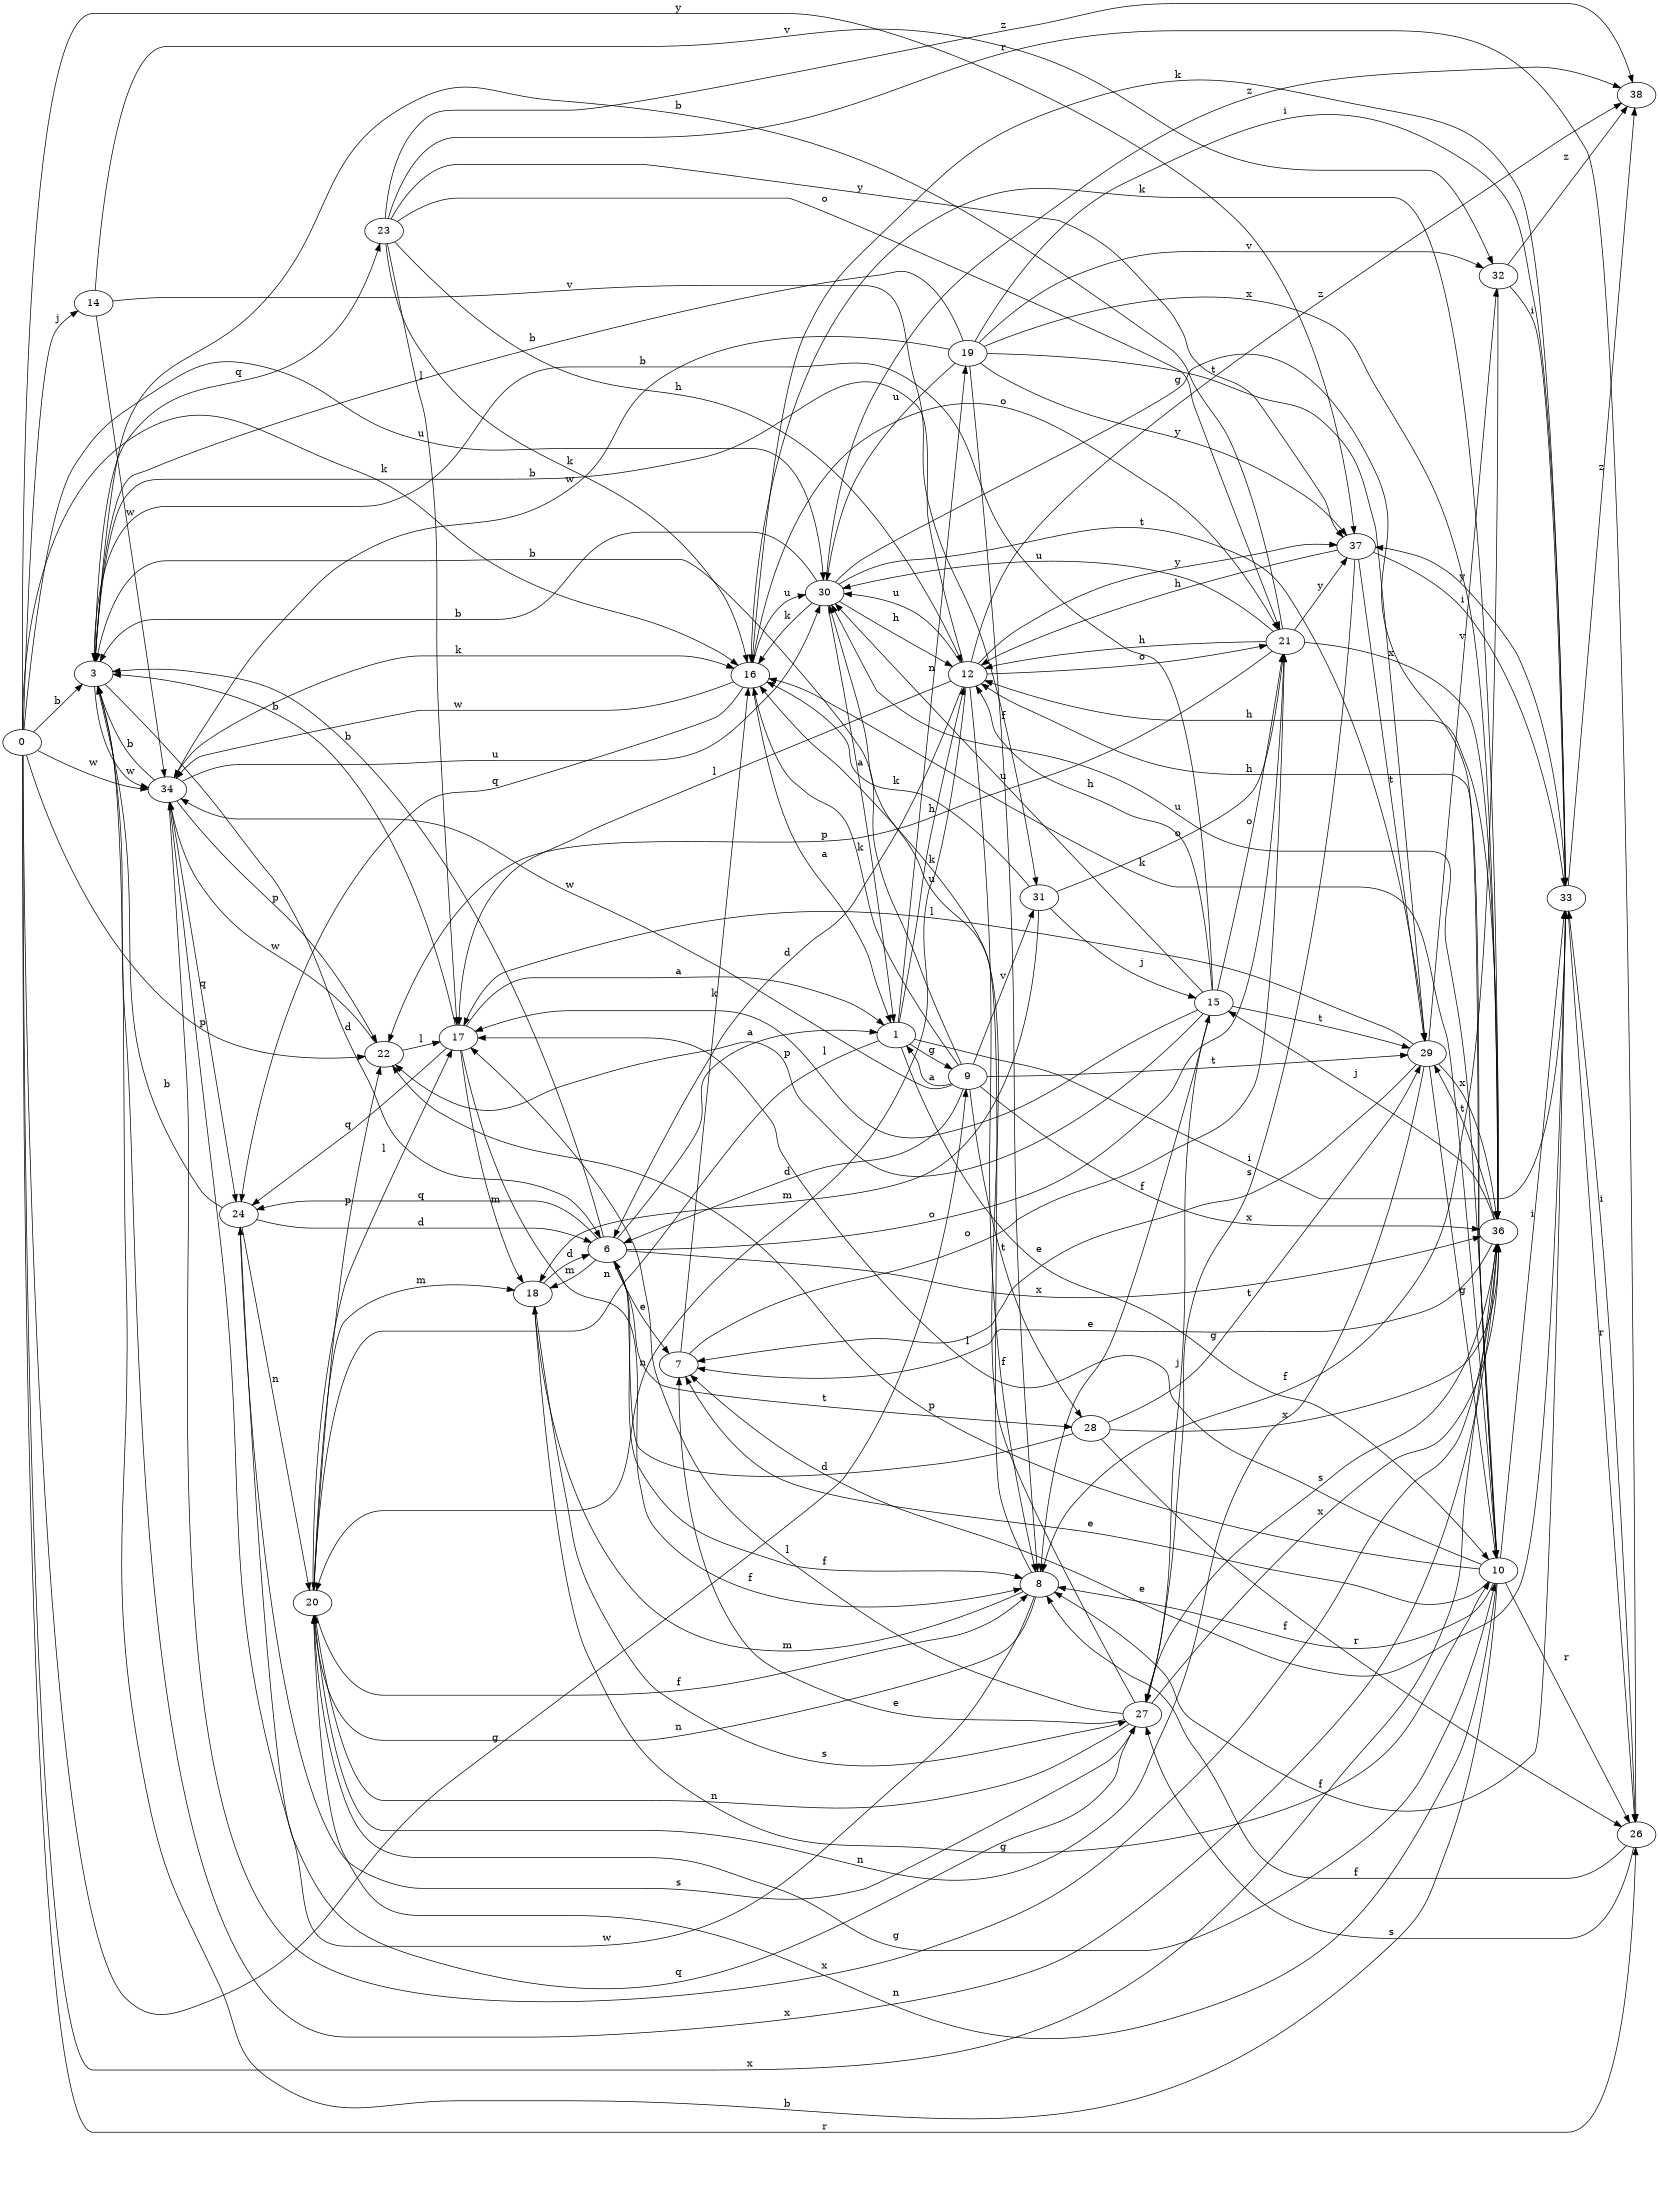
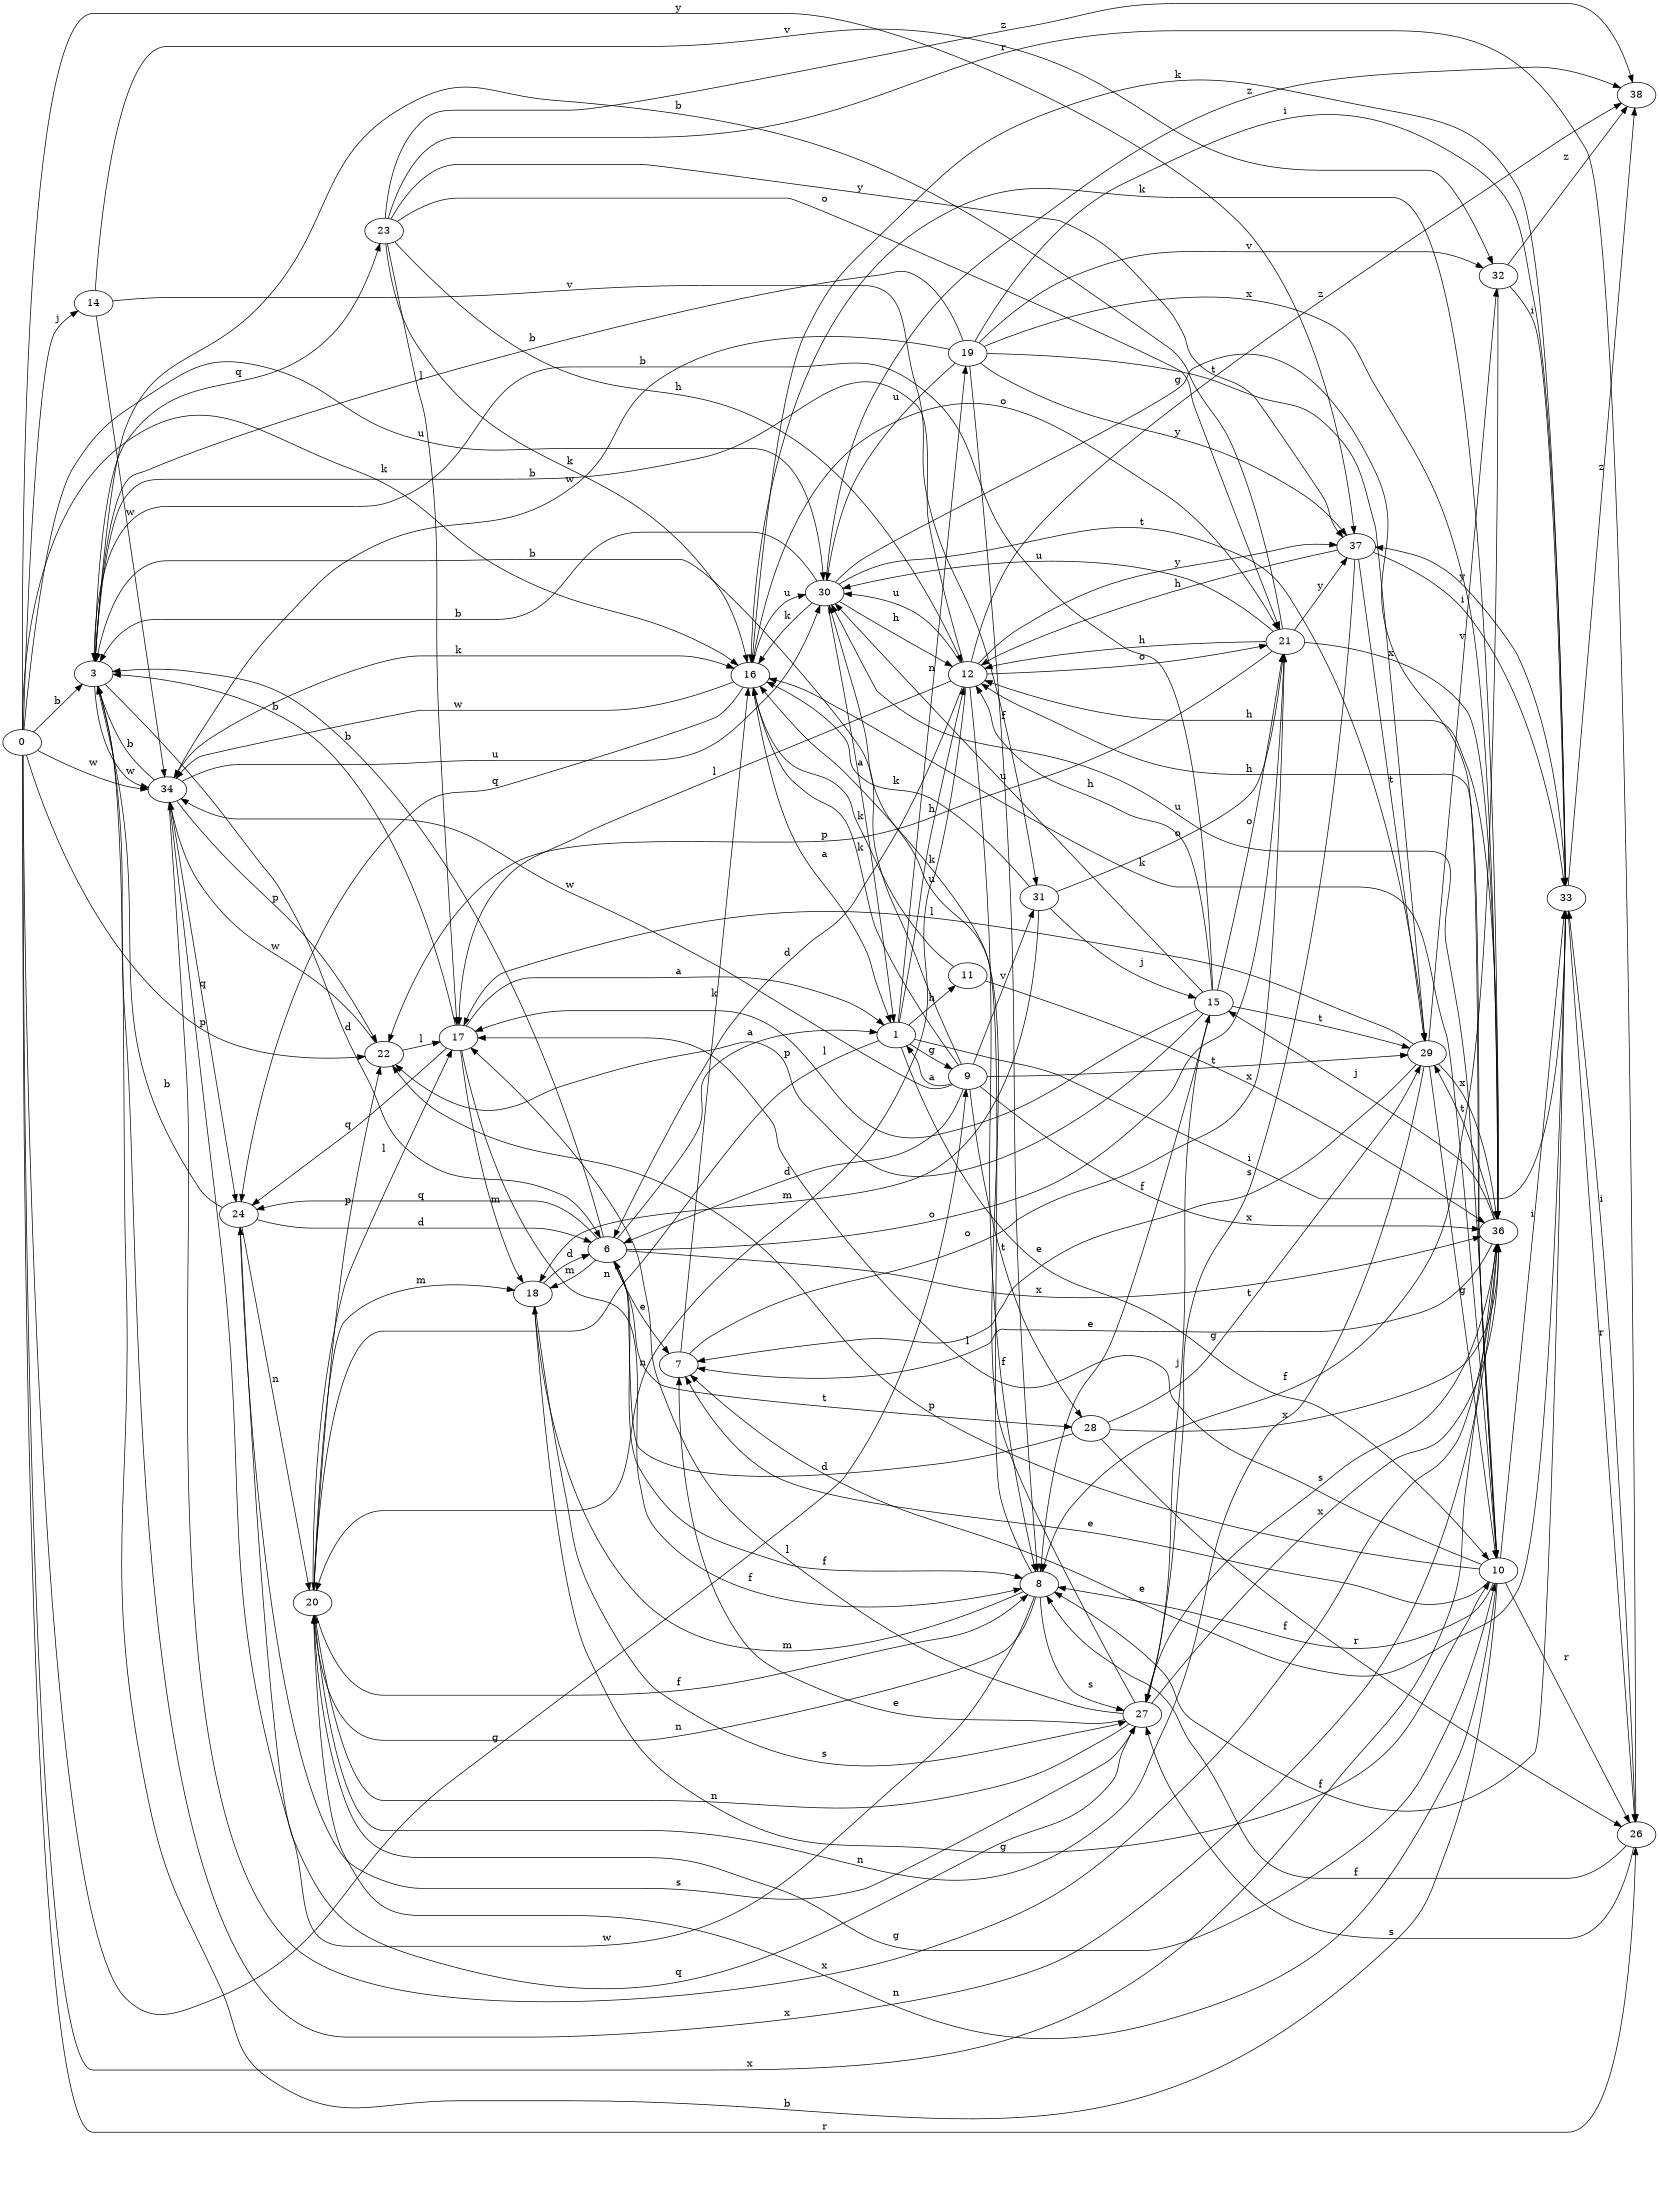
node "11": added
edge "8" -> "27": added, label "s"
